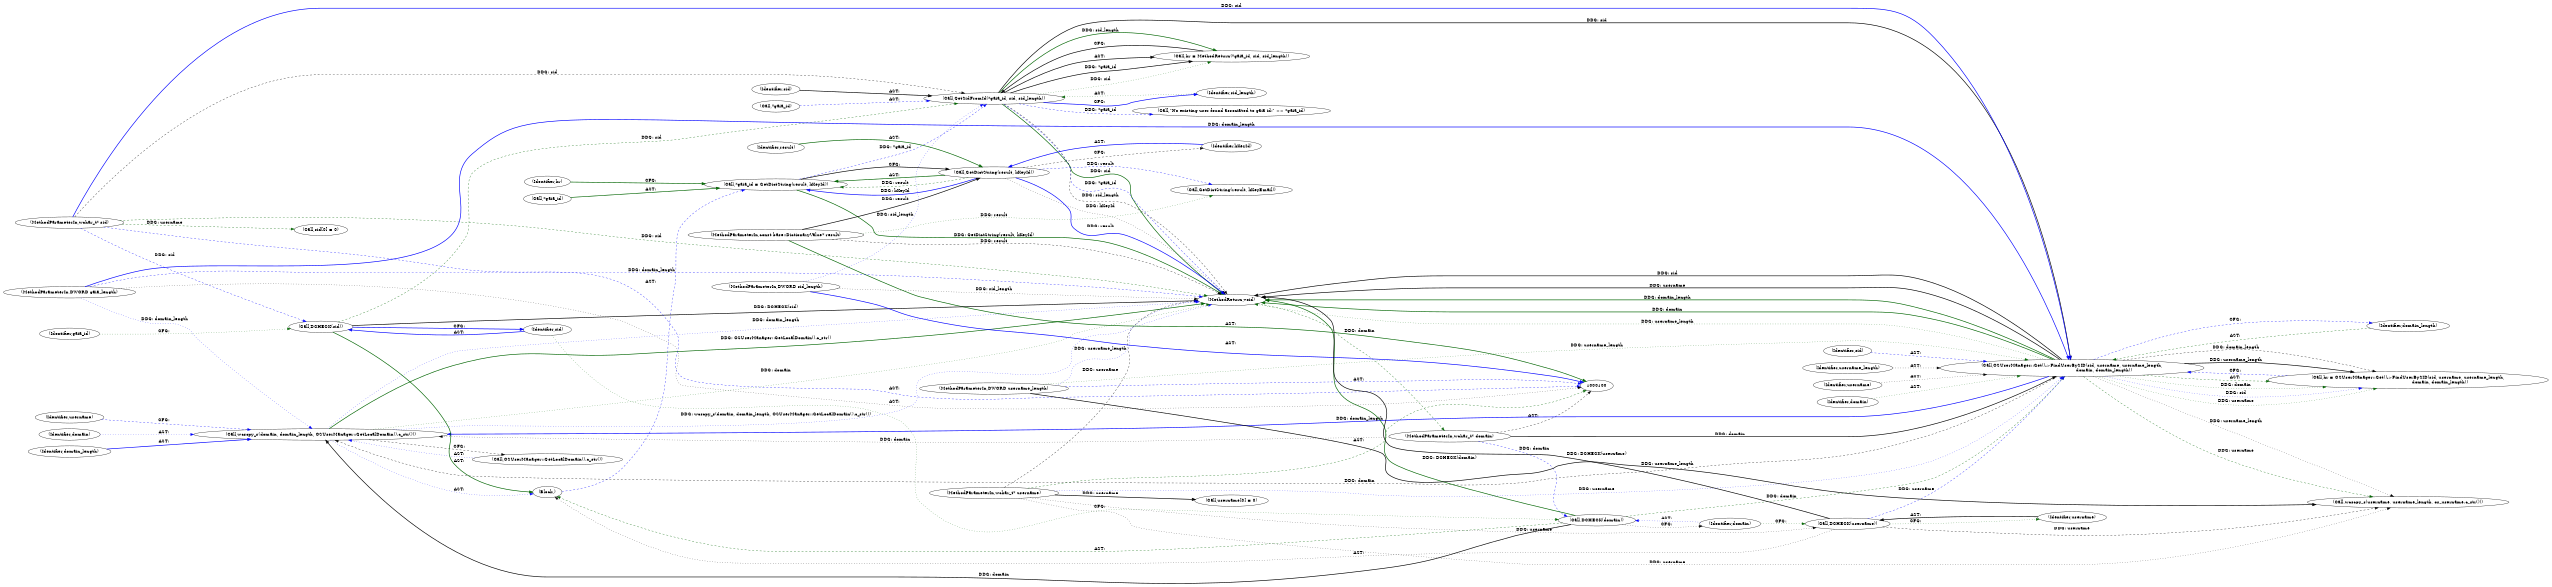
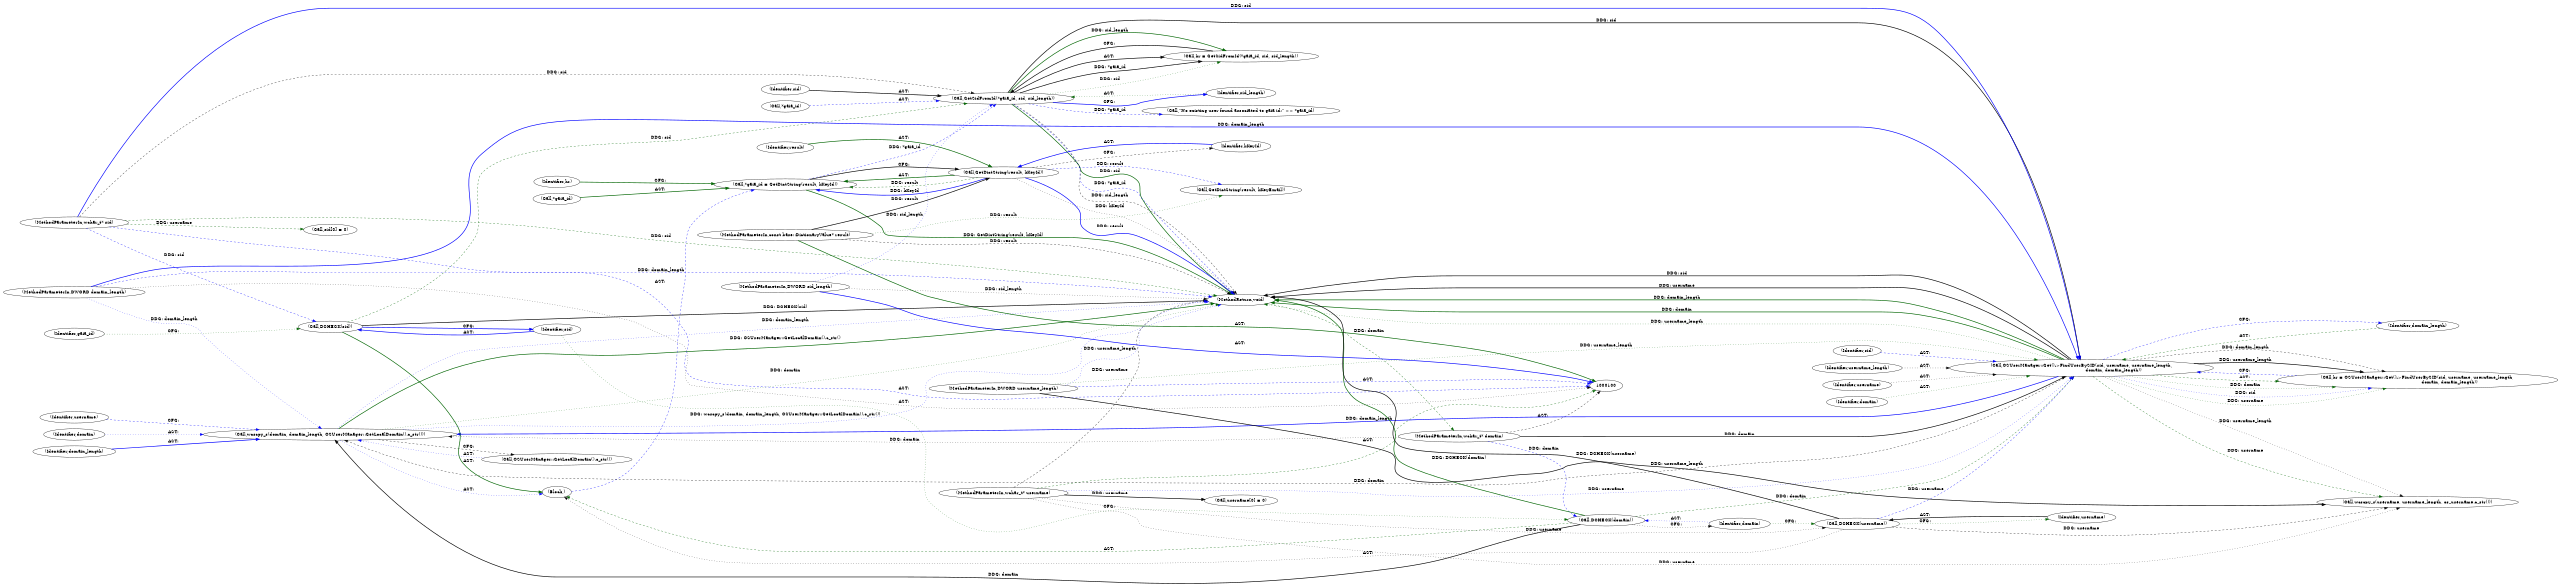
node "(Call,hr = MethodReturn(*gaia_id, sid, sid_length))": label "(Call,hr = MethodReturn(*gaia_id, sid, sid_length))" -> "(Call,hr = GetSidFromId(*gaia_id, sid, sid_length))"
node "(MethodParameterIn,DWORD gaia_length)": label "(MethodParameterIn,DWORD gaia_length)" -> "(MethodParameterIn,DWORD domain_length)"
